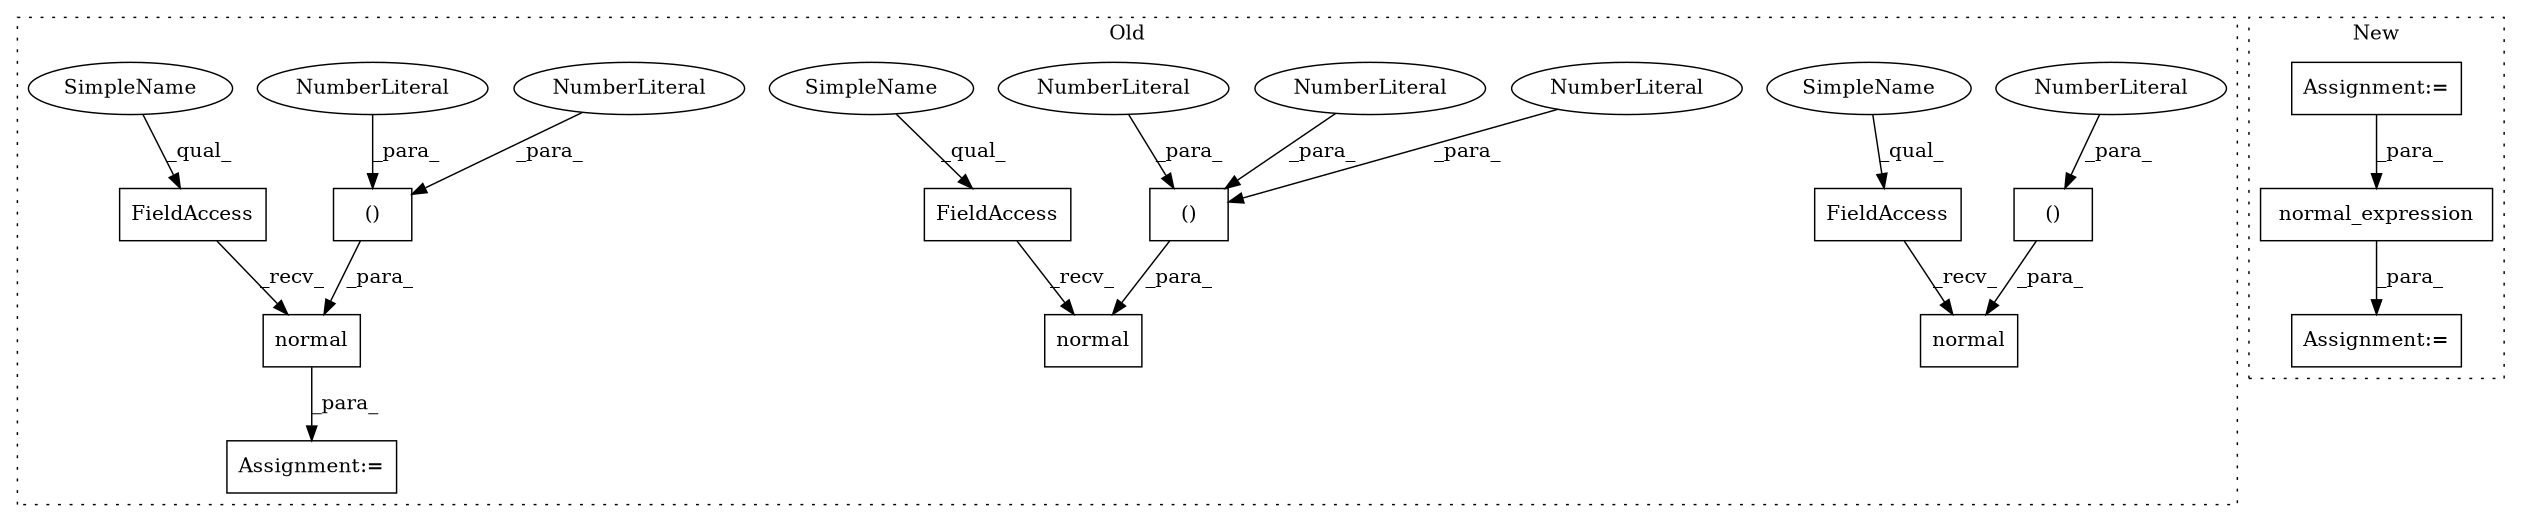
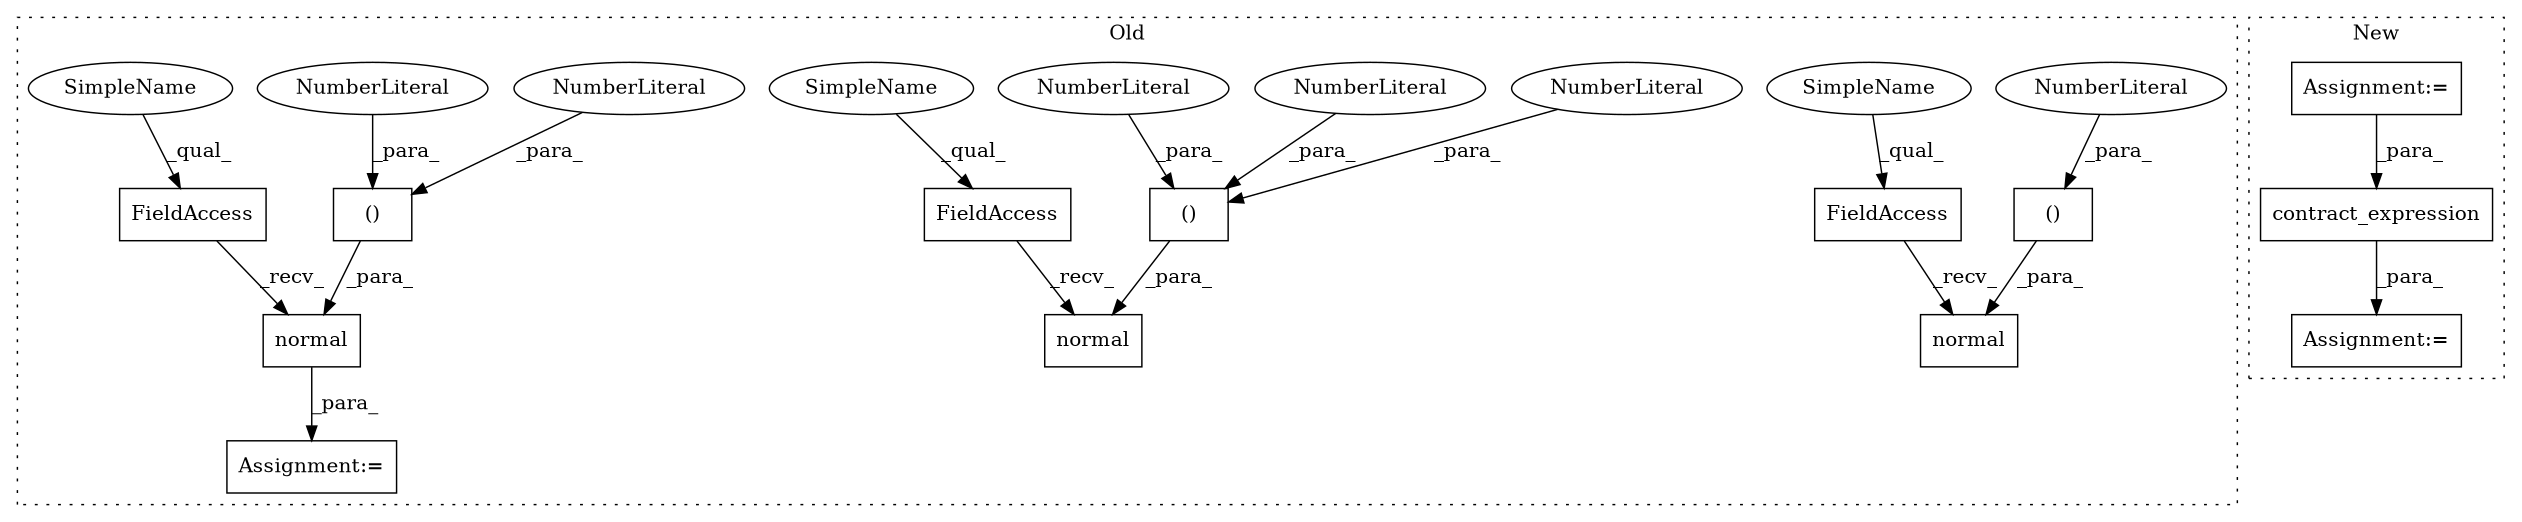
node "normal_expression": label "normal_expression" -> "contract_expression"
